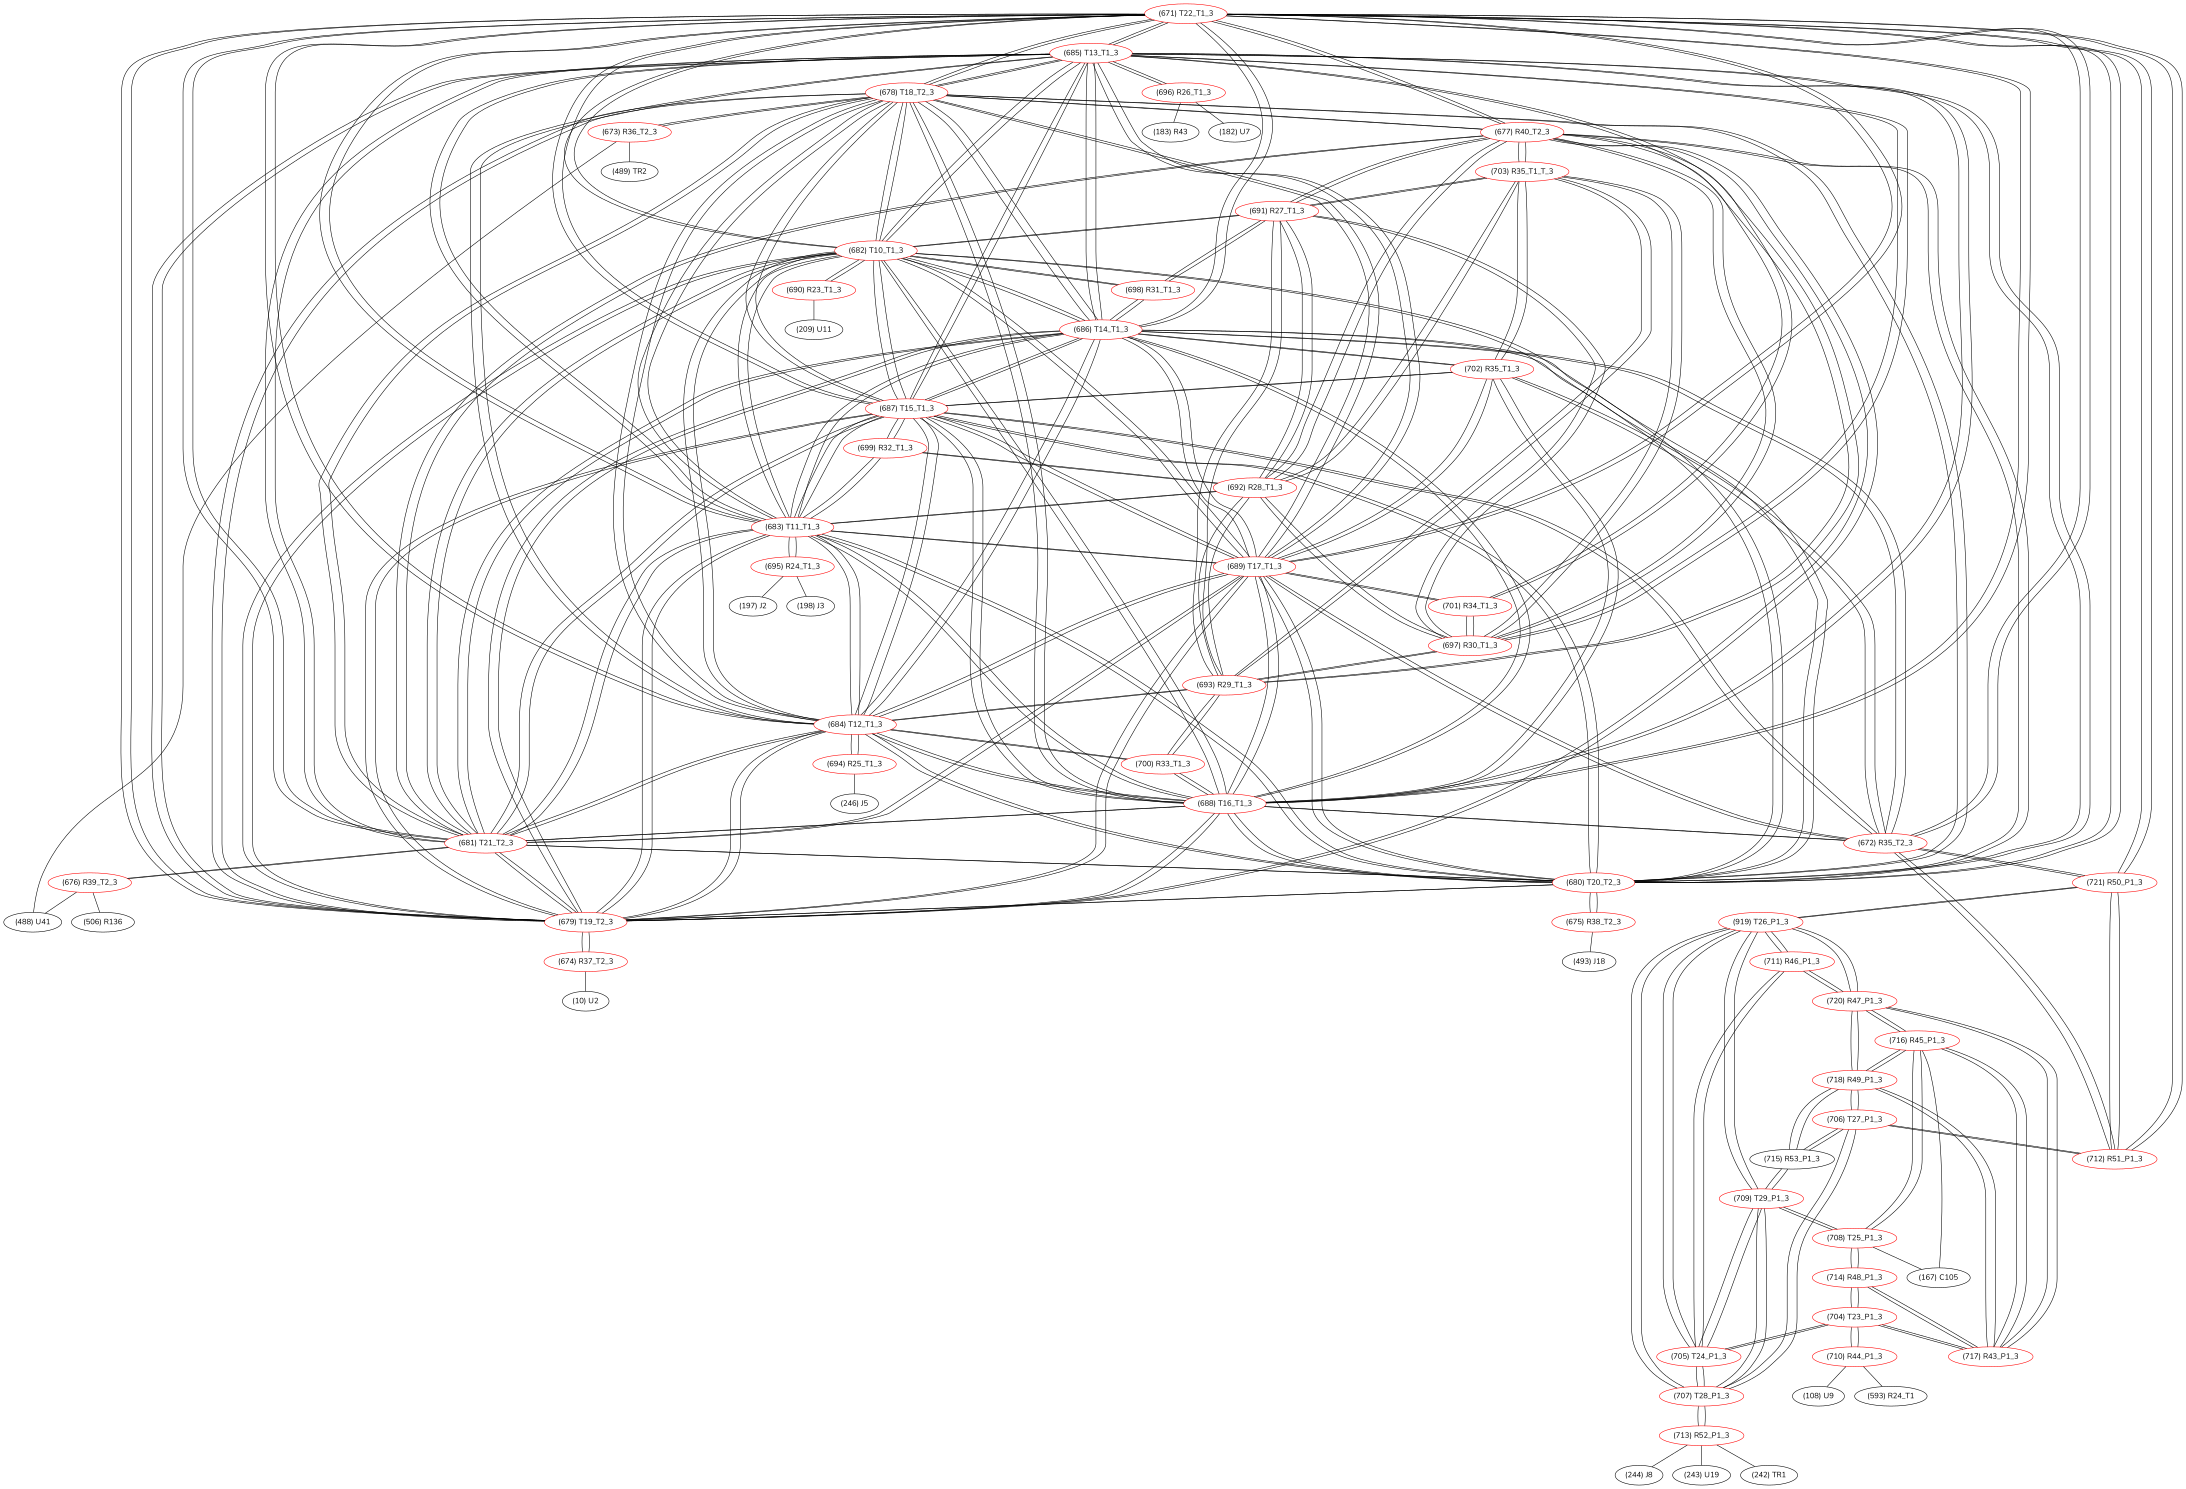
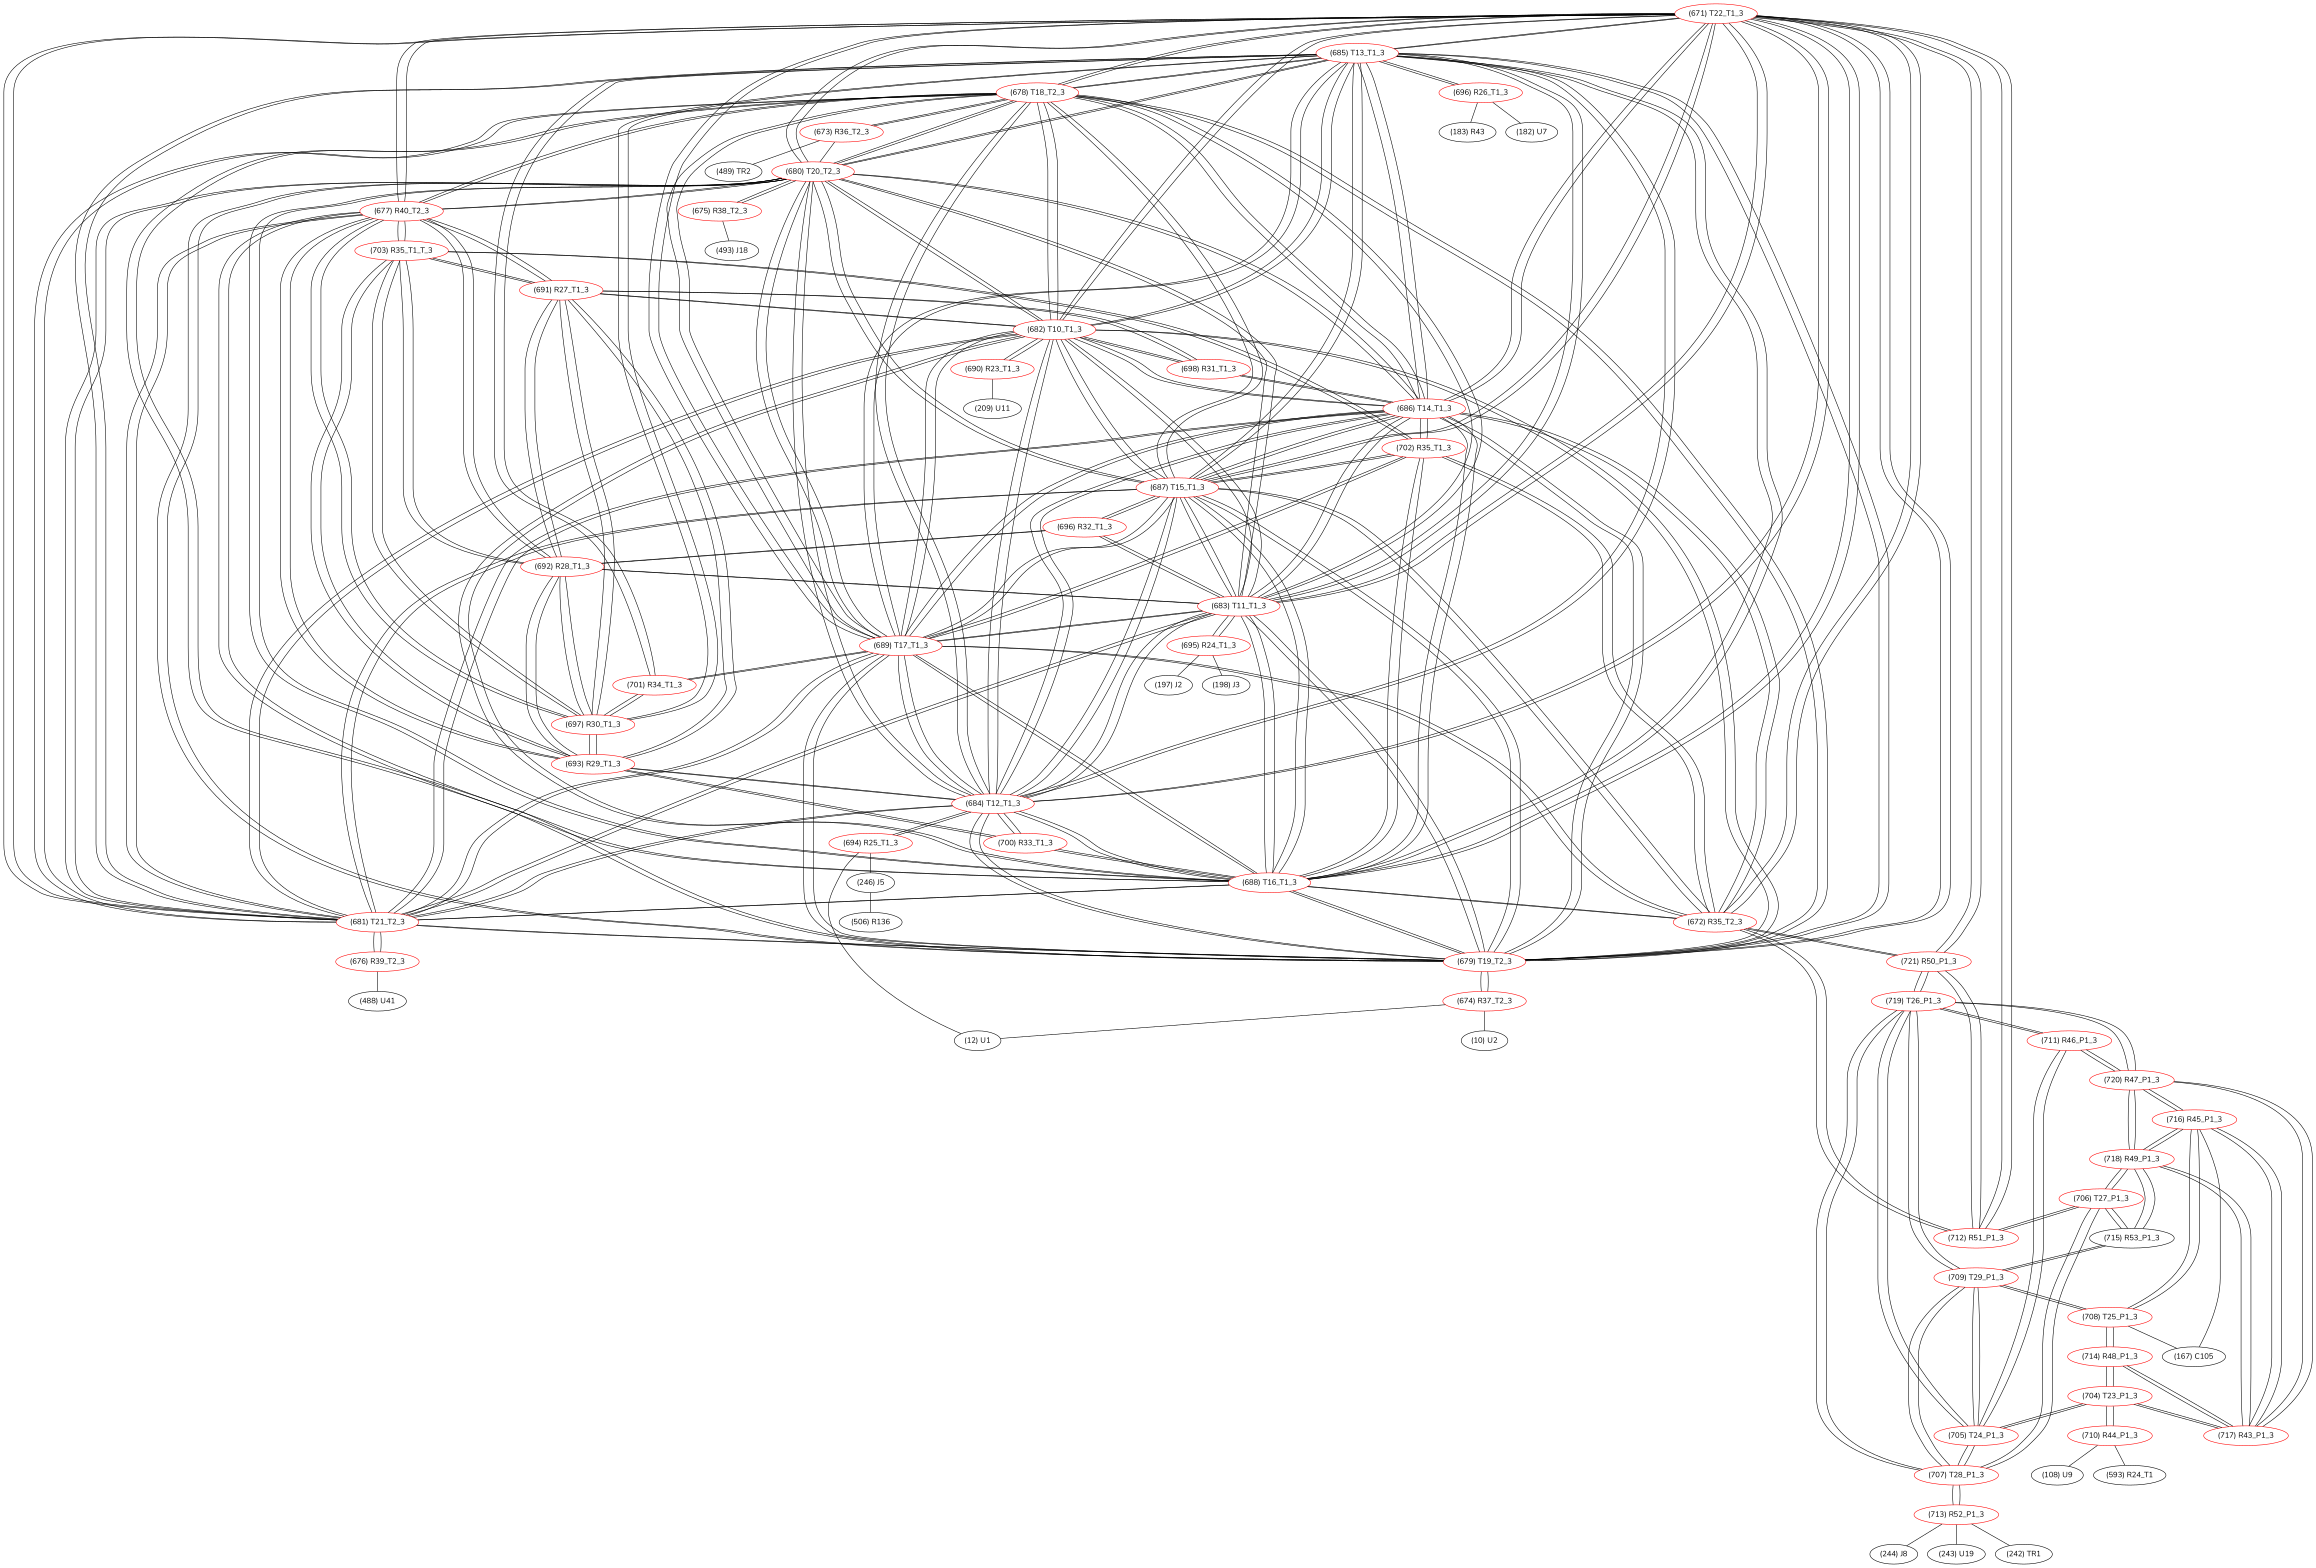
node "(699) R32_T1_3": label "(699) R32_T1_3" -> "(696) R32_T1_3"
edge "(673) R36_T2_3" -- "(488) U41": now "(673) R36_T2_3" -- "(680) T20_T2_3"
edge "(676) R39_T2_3" -- "(506) R136": now "(246) J5" -- "(506) R136"
node "(919) T26_P1_3": label "(919) T26_P1_3" -> "(719) T26_P1_3"
node "(12) U1": added
